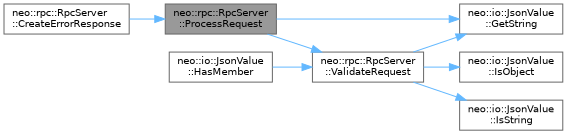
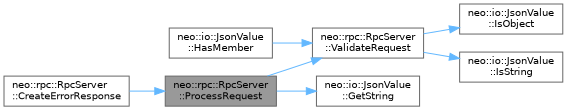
edge "neo::rpc::RpcServer ::ValidateRequest" -> "neo::io::JsonValue ::GetString": removed
